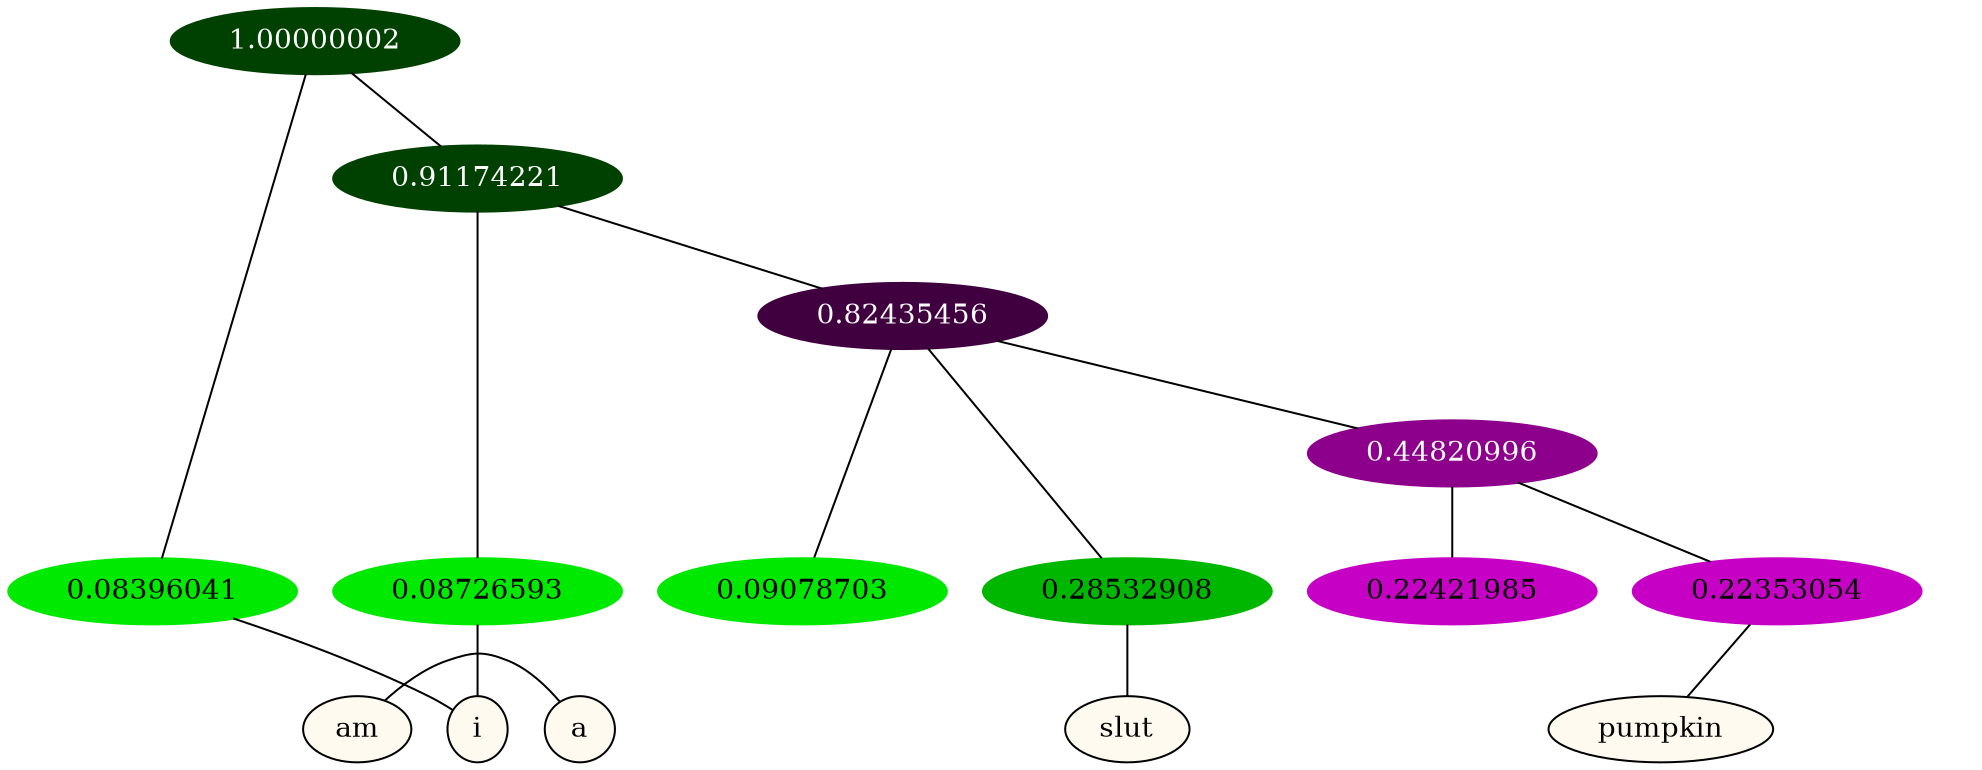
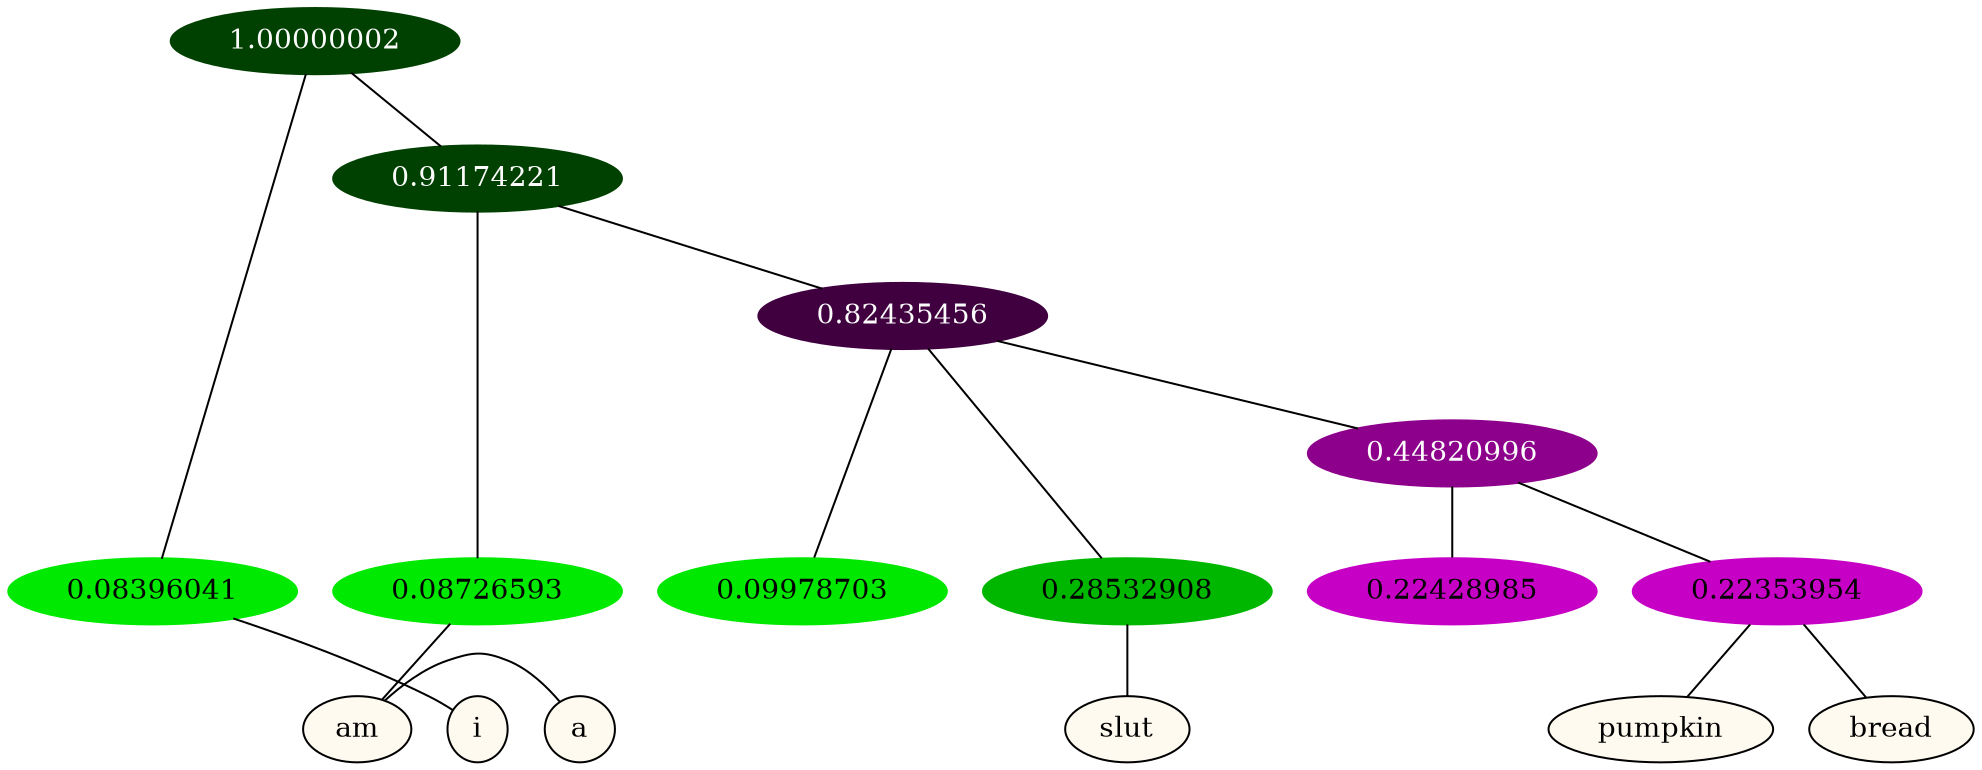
node "0.09078703": label "0.09078703" -> "0.09978703"
node "0.22421985": label "0.22421985" -> "0.22428985"
node "0.22353054": label "0.22353054" -> "0.22353954"
edge "0.08726593" -- "i": now "0.08726593" -- "am"
node "bread": added
